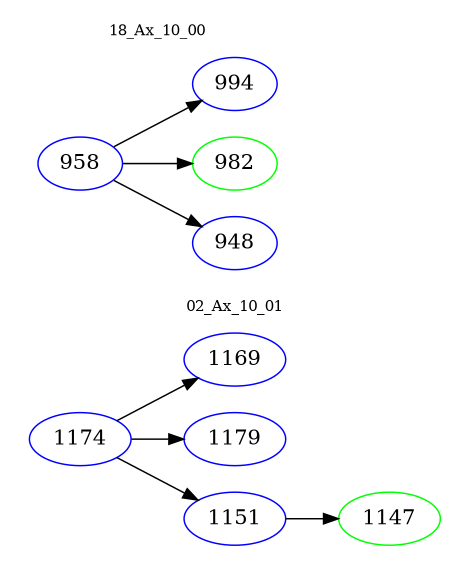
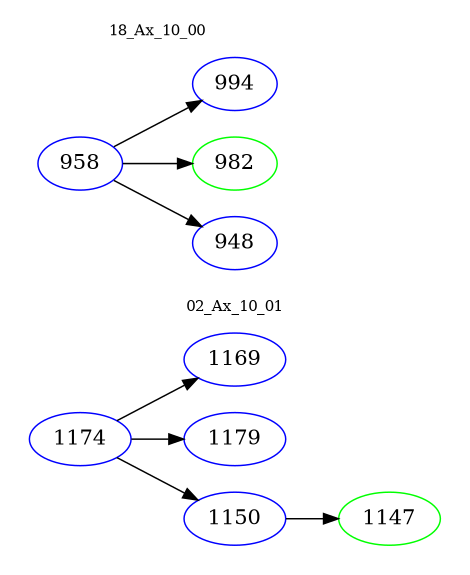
node "1151": label "1151" -> "1150"
